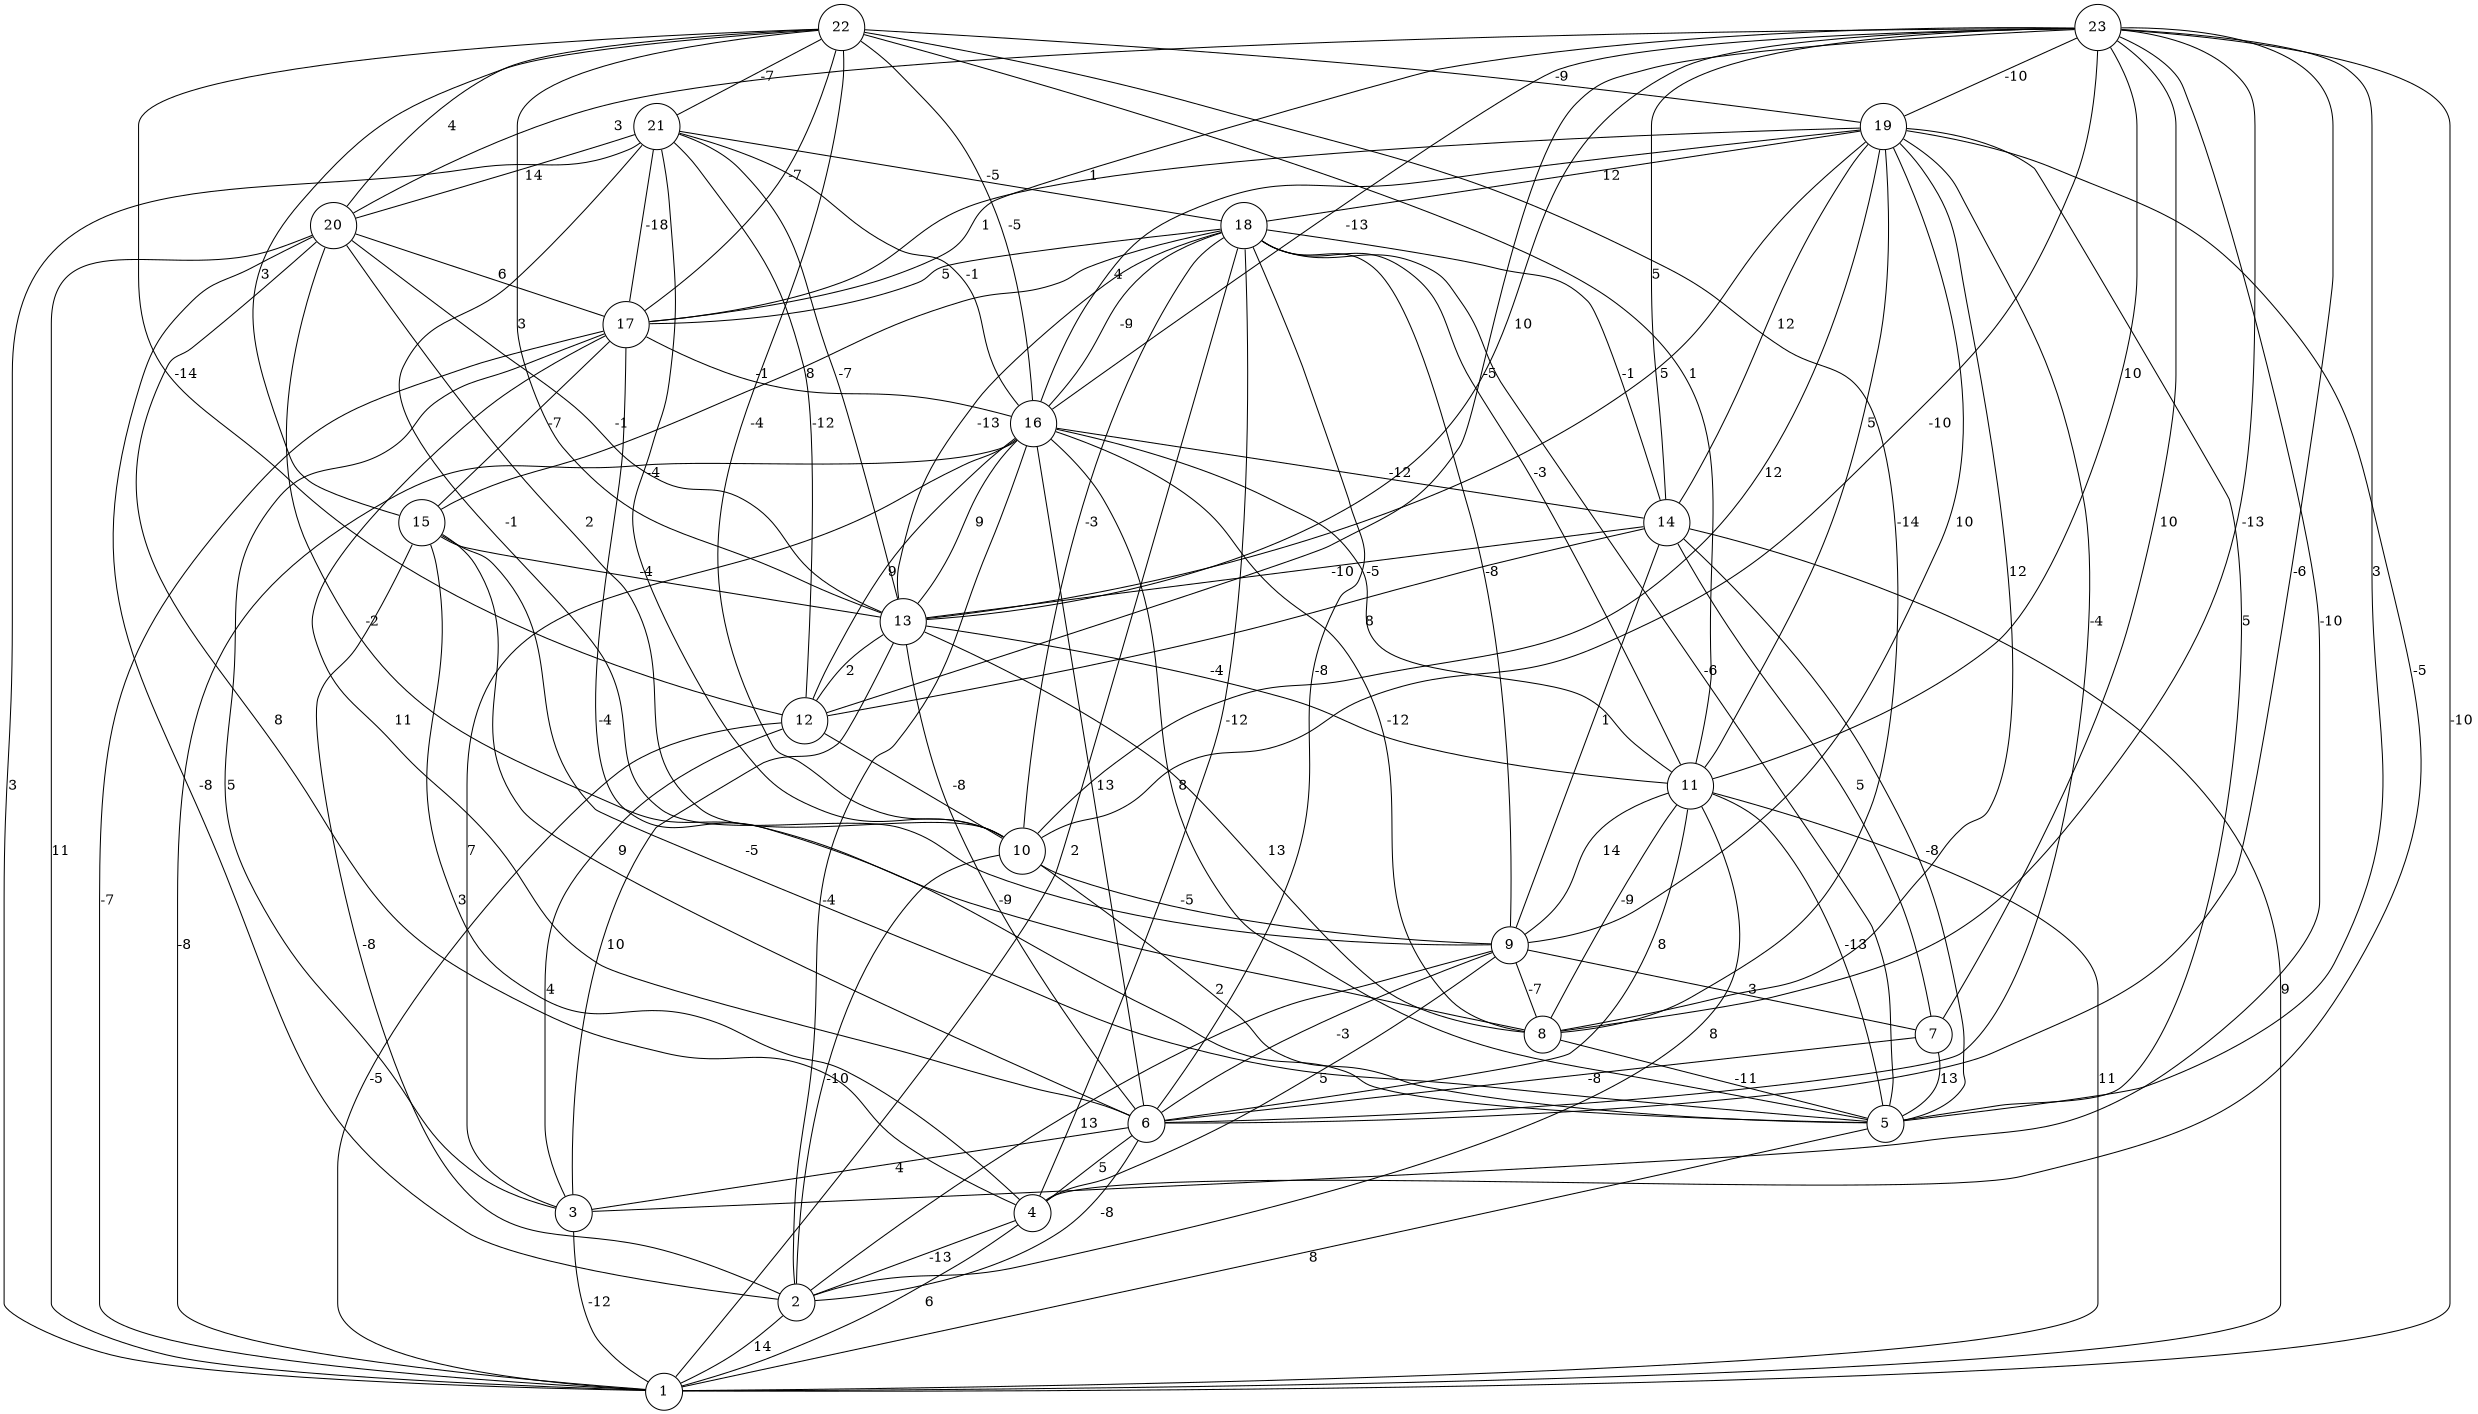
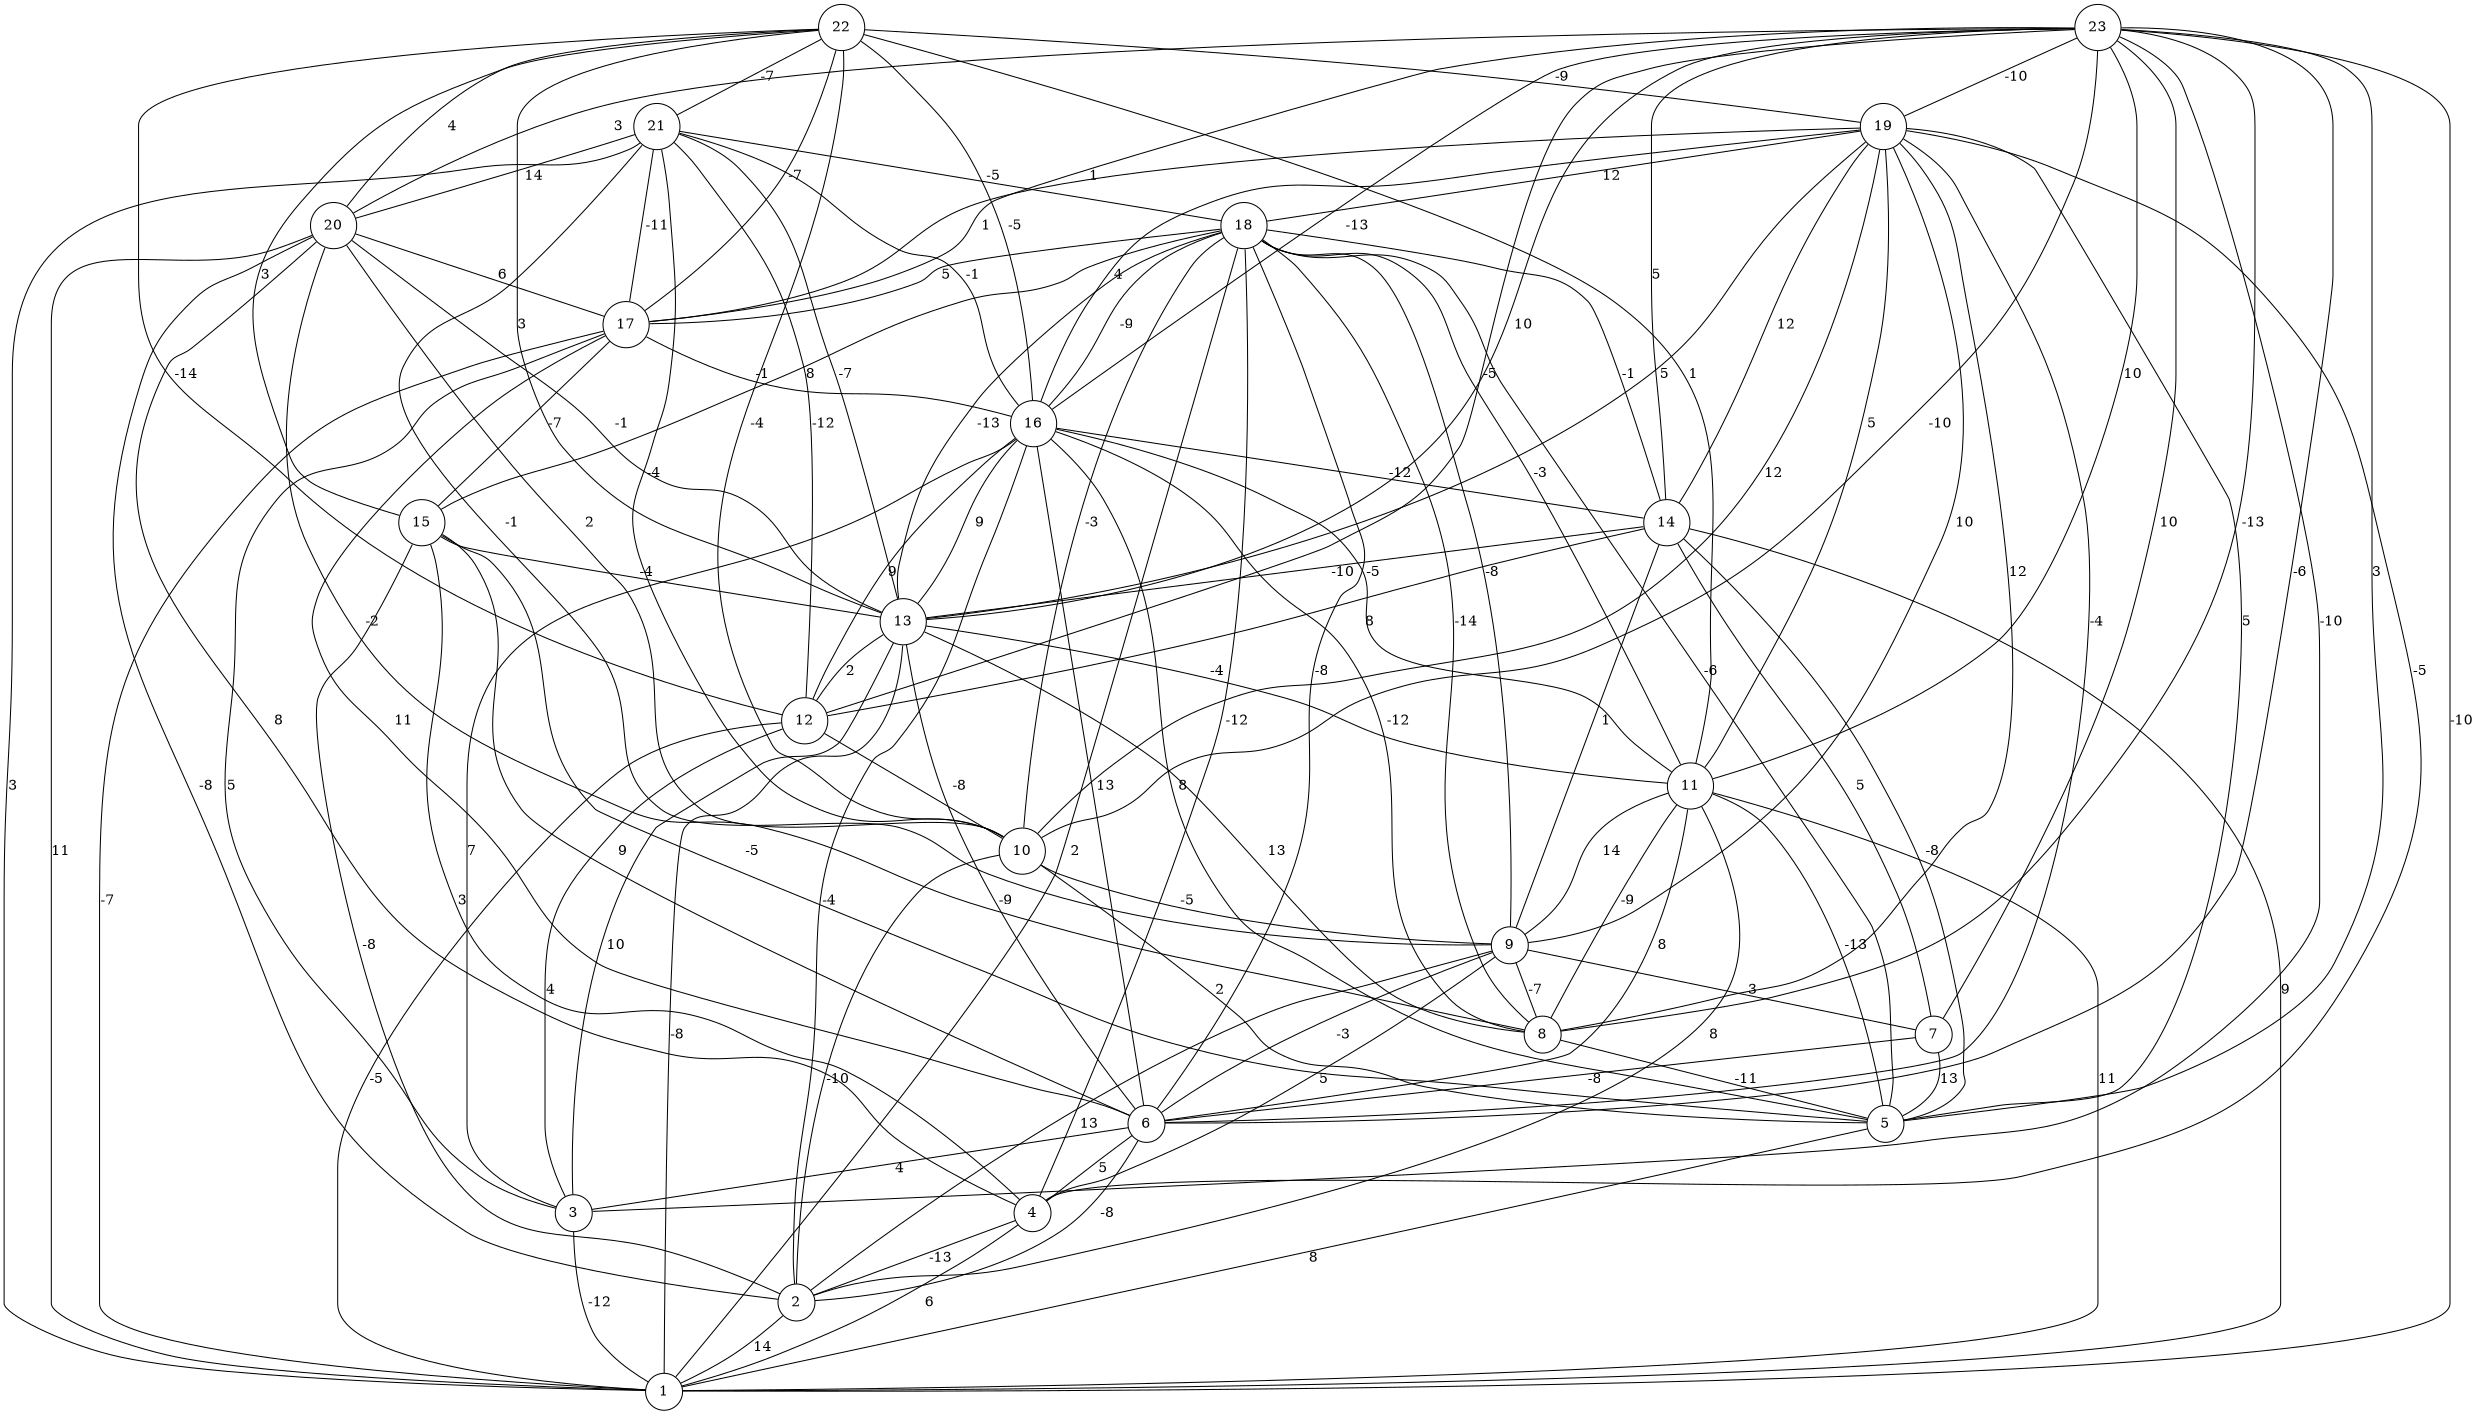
edge "21" -- "17": label "-18" -> "-11"
edge "22" -- "8": now "18" -- "8"
edge "16" -- "1": now "13" -- "1"
edge "17" -- "5": removed, label "-4"
